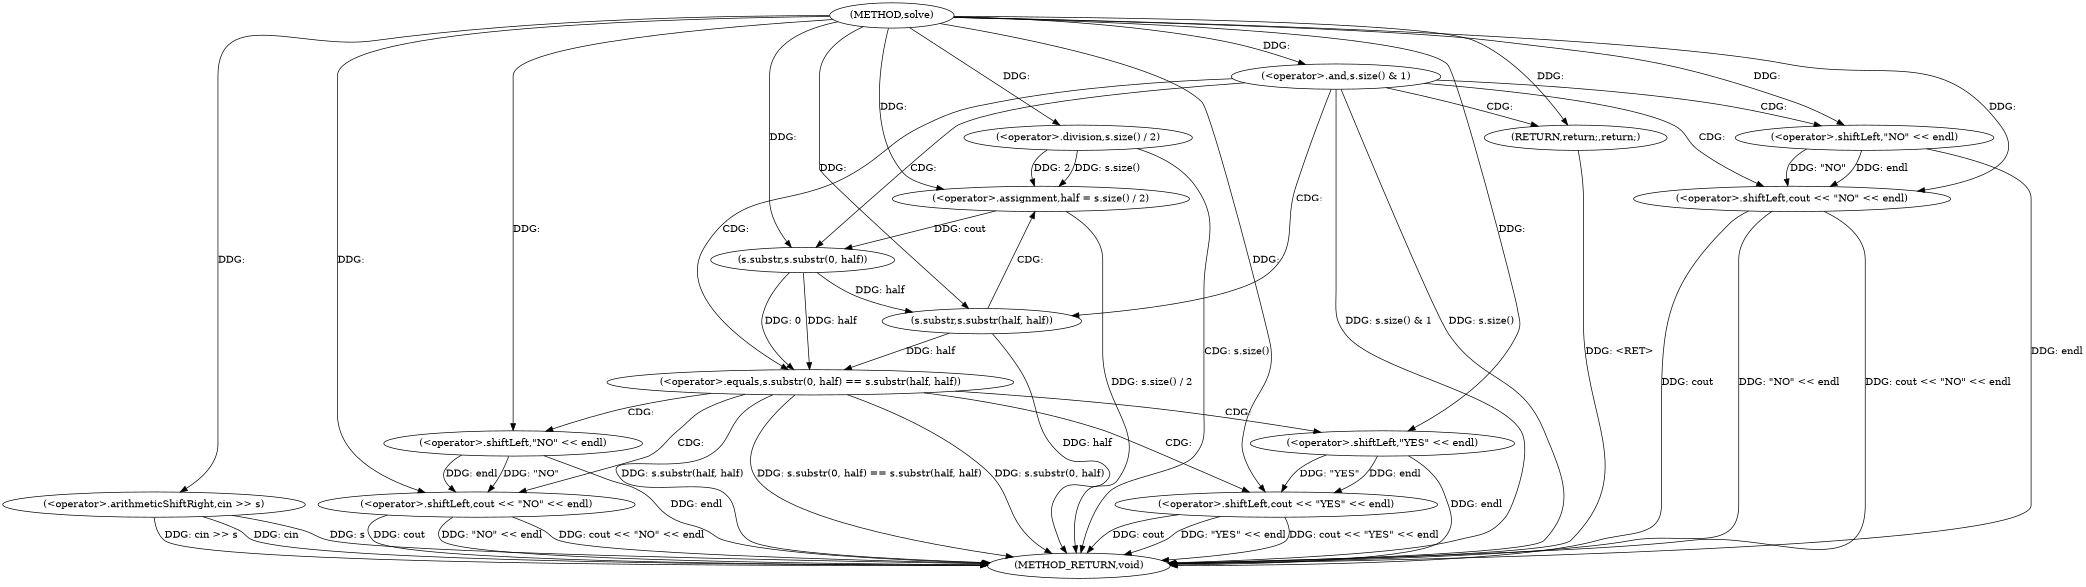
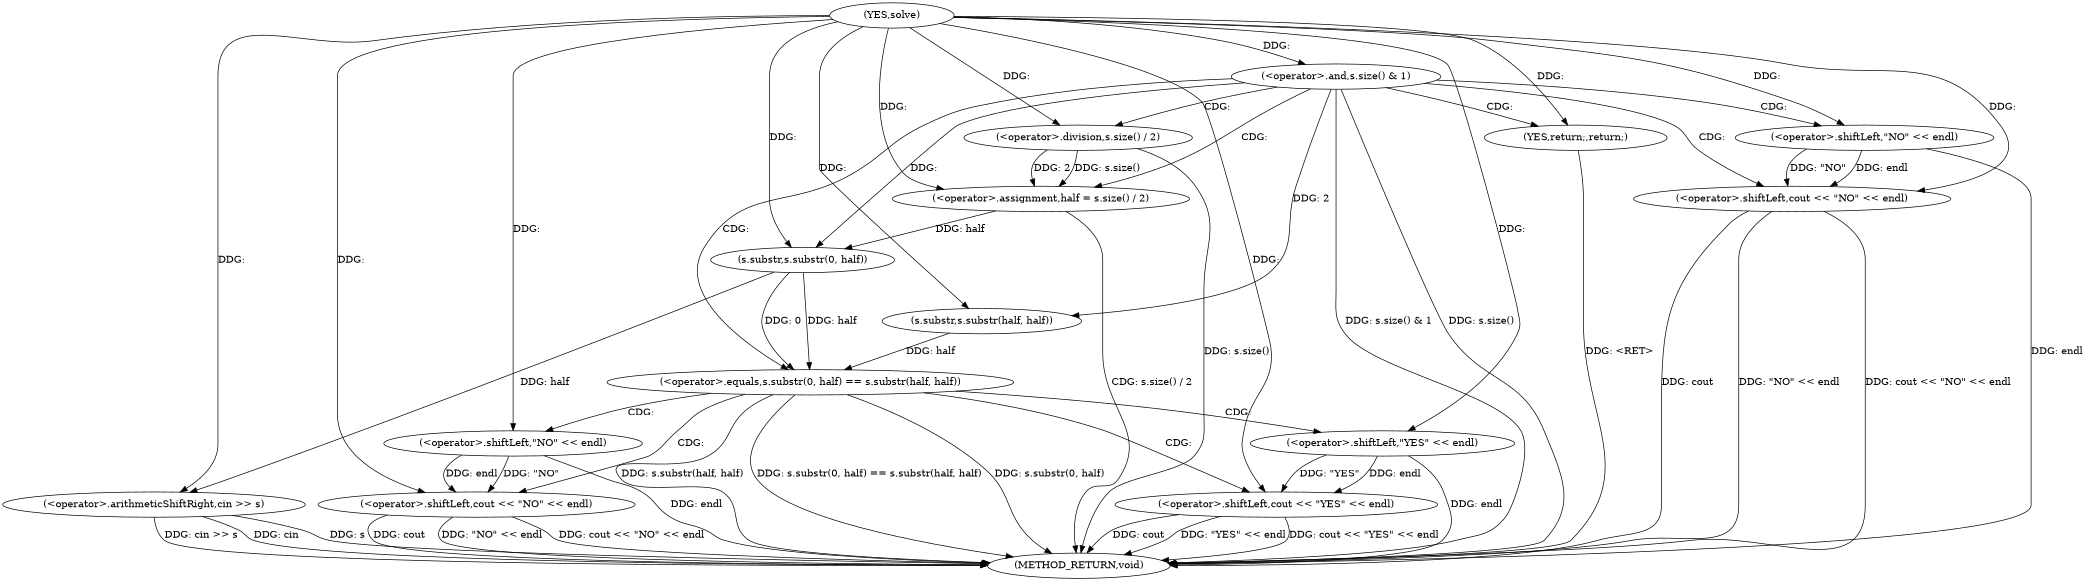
node "(METHOD,solve)": label "(METHOD,solve)" -> "(YES,solve)"
edge "(<operator>.and,s.size() & 1)" -> "(<operator>.division,s.size() / 2)": added, label "CDG:"
node "(RETURN,return;,return;)": label "(RETURN,return;,return;)" -> "(YES,return;,return;)"
edge "(<operator>.and,s.size() & 1)" -> "(s.substr,s.substr(0, half))": label "CDG: " -> "DDG: "
edge "(<operator>.and,s.size() & 1)" -> "(s.substr,s.substr(half, half))": label "CDG: " -> "DDG: 2"
edge "(<operator>.assignment,half = s.size() / 2)" -> "(s.substr,s.substr(0, half))": label "DDG: cout" -> "DDG: half"
edge "(s.substr,s.substr(half, half))" -> "(<operator>.assignment,half = s.size() / 2)": now "(<operator>.and,s.size() & 1)" -> "(<operator>.assignment,half = s.size() / 2)"
edge "(s.substr,s.substr(0, half))" -> "(s.substr,s.substr(half, half))": now "(s.substr,s.substr(0, half))" -> "(<operator>.arithmeticShiftRight,cin >> s)"
edge "(<operator>.division,s.size() / 2)" -> "(METHOD_RETURN,void)": label "CDG: s.size()" -> "DDG: s.size()"
edge "(<operator>.assignment,half = s.size() / 2)" -> "(METHOD_RETURN,void)": label "DDG: s.size() / 2" -> "CDG: s.size() / 2"
edge "(s.substr,s.substr(half, half))" -> "(METHOD_RETURN,void)": removed, label "DDG: half"
